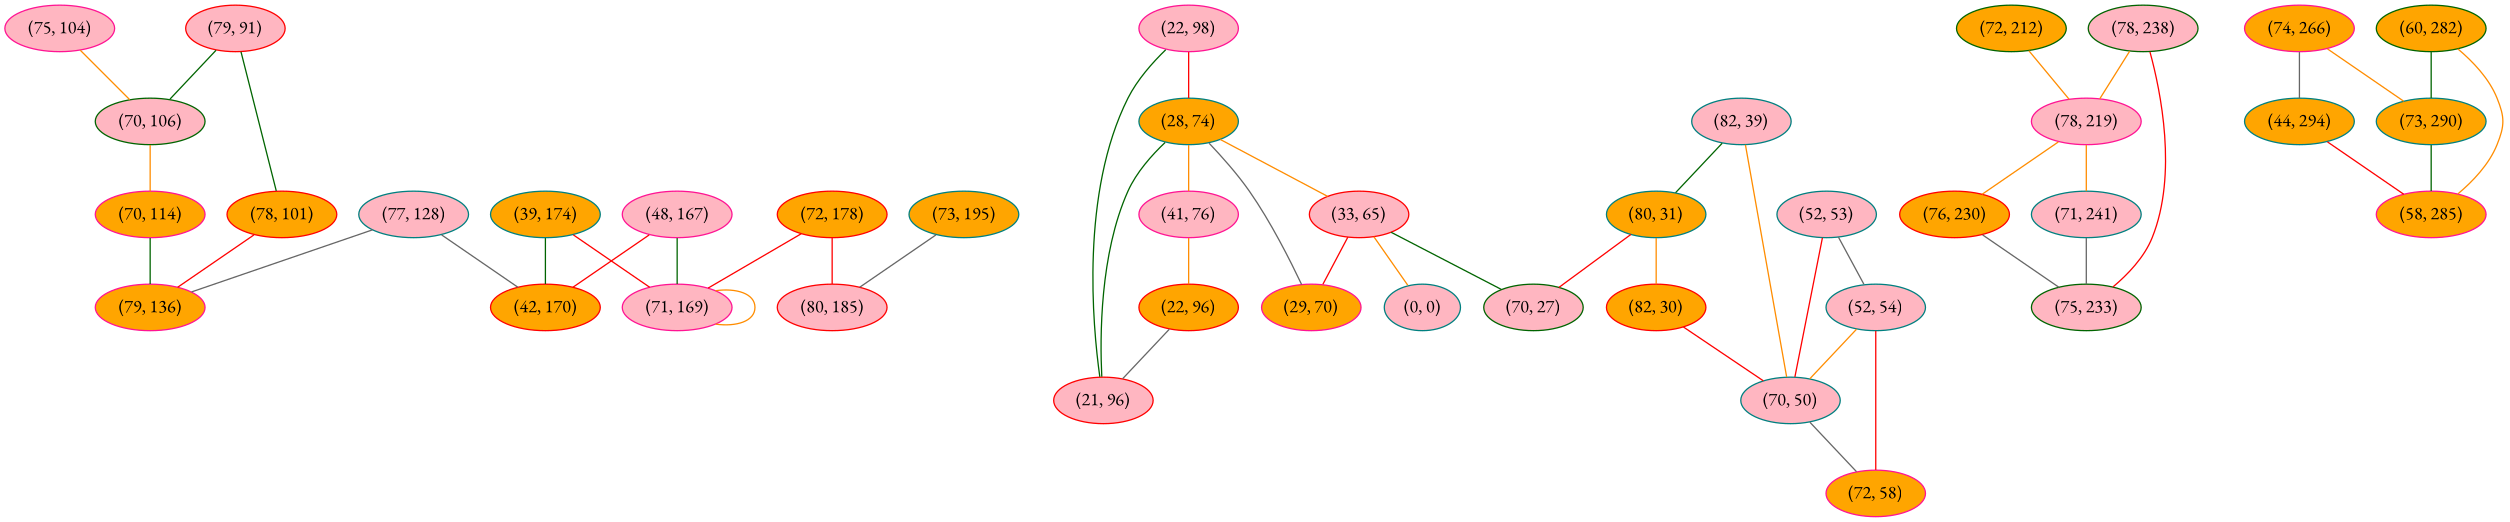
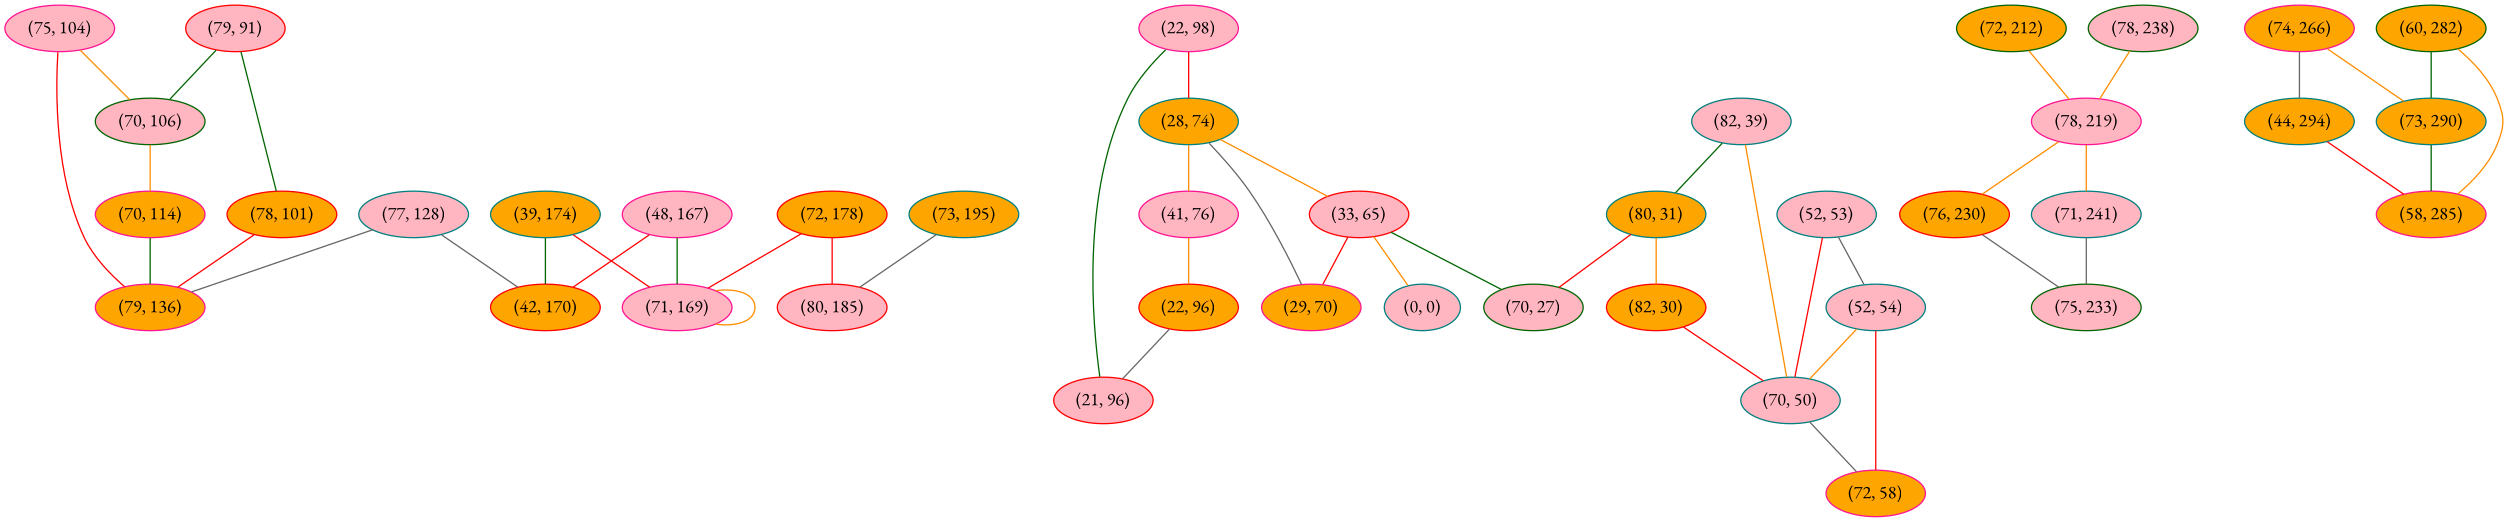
edge "(78, 238)" -- "(75, 233)": removed
edge "(75, 104)" -- "(79, 136)": added
edge "(28, 74)" -- "(21, 96)": removed
